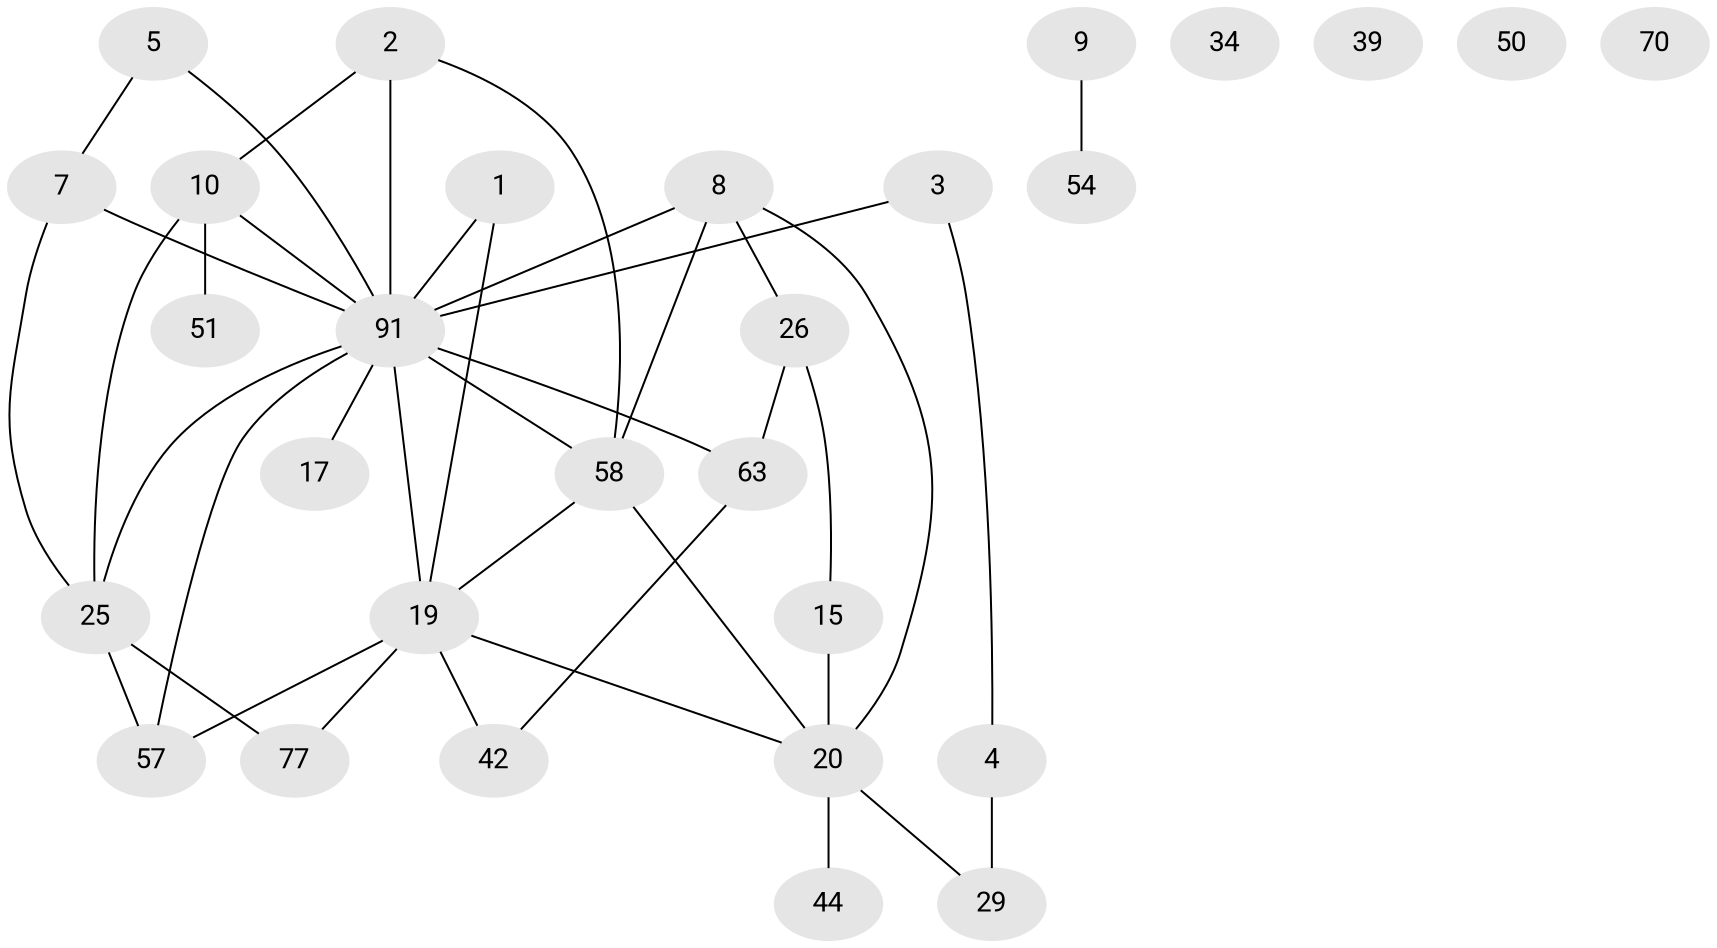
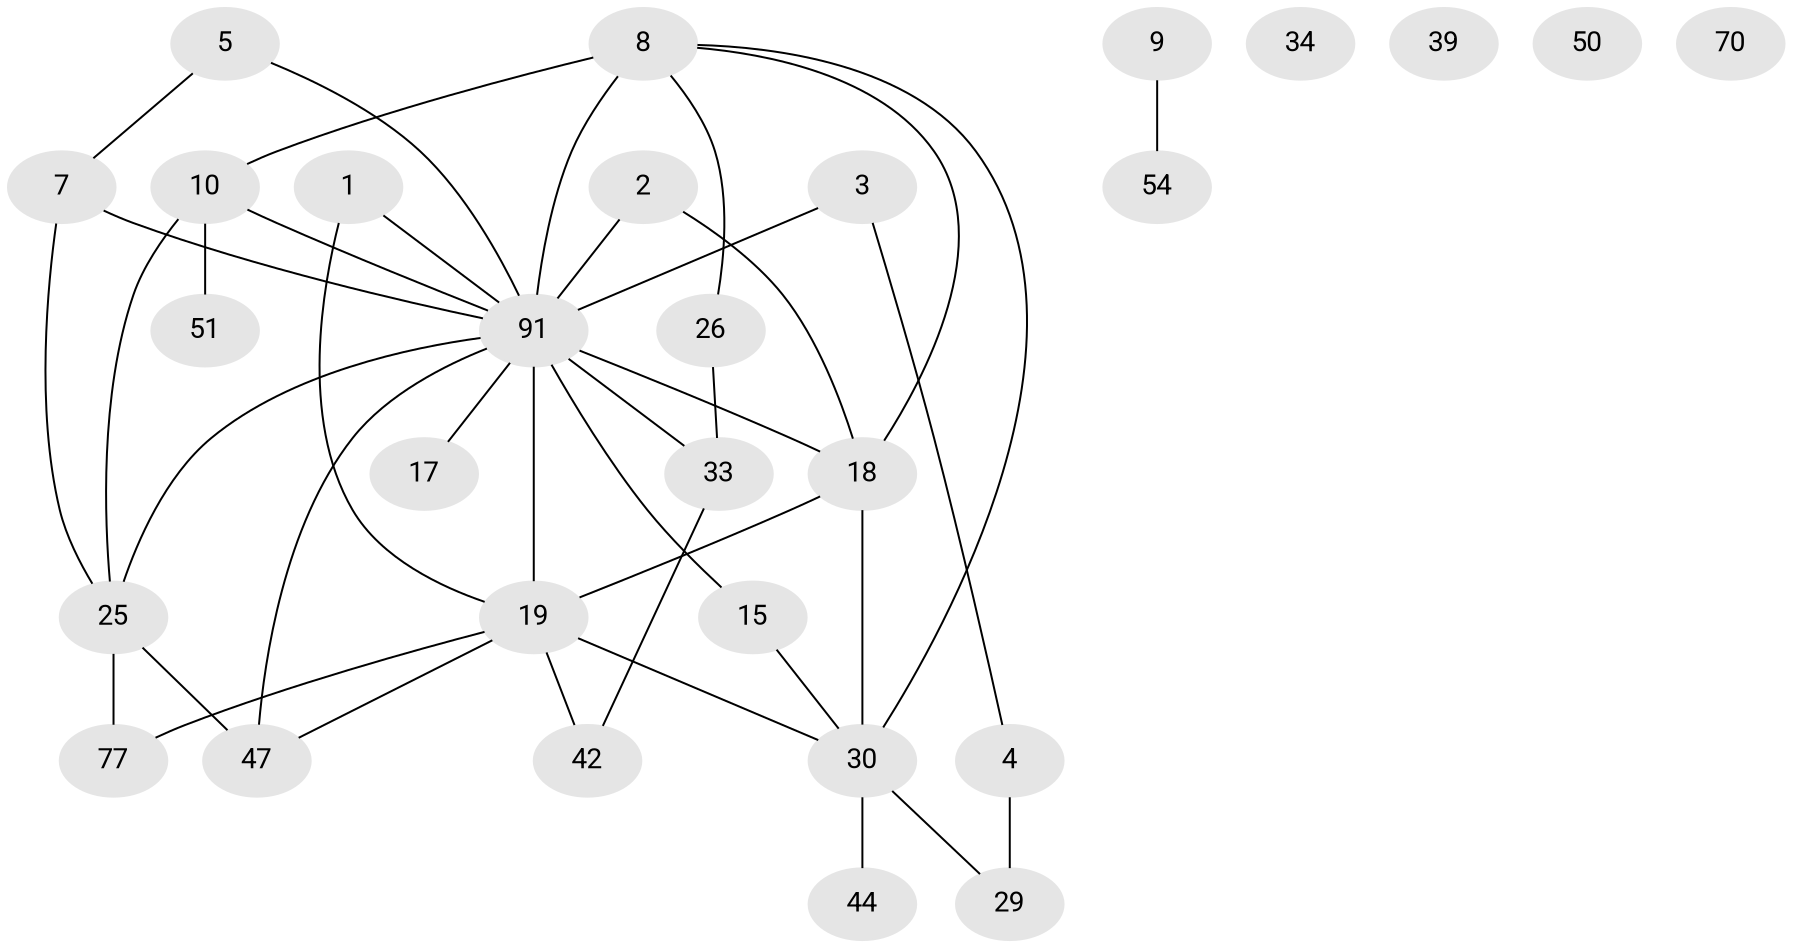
edge "2" -- "10": now "8" -- "10"
edge "26" -- "15": now "91" -- "15"
node "58": label "58" -> "18"
node "63": label "63" -> "33"
node "57": label "57" -> "47"
node "20": label "20" -> "30"
